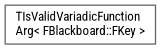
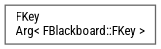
node "TIsValidVariadicFunction Arg< FBlackboard::FKey >": label "TIsValidVariadicFunction Arg< FBlackboard::FKey >" -> "FKey Arg< FBlackboard::FKey >"
